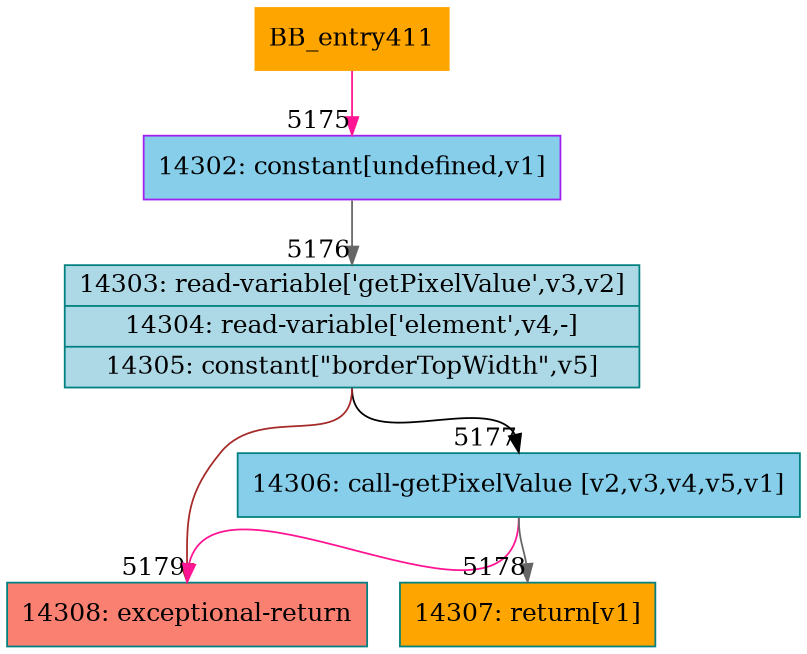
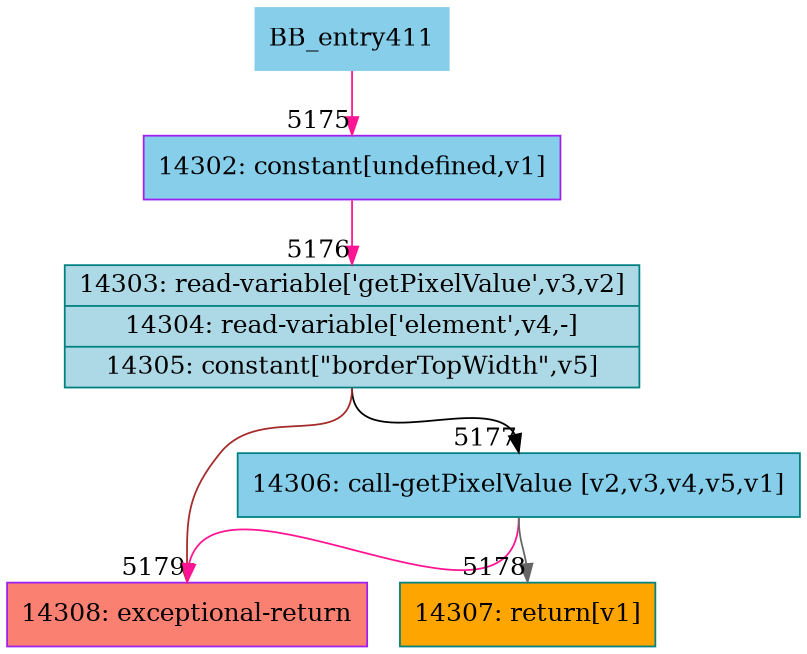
node "BB_entry411": fillcolor orange -> skyblue
edge "14302: constant[undefined,v1]" -> "14303: read-variable['getPixelValue',v3,v2]": color gray40 -> deeppink
node "14308: exceptional-return": color teal -> purple
